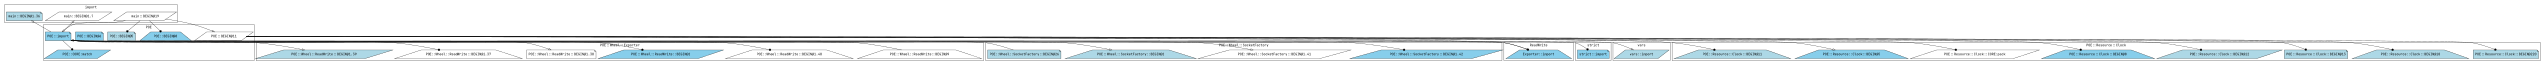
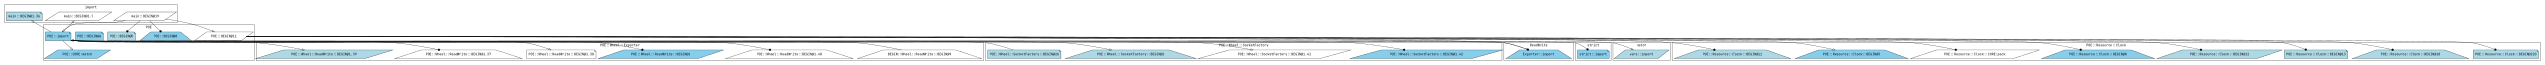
edge "POE::import" -> "POE::CORE:match": arrowhead dot -> onormal
cluster "vars": label "vars" -> "match"
node "POE::Wheel::ReadWrite::BEGIN@9": label "POE::Wheel::ReadWrite::BEGIN@9" -> "BEGIN::Wheel::ReadWrite::BEGIN@9"
